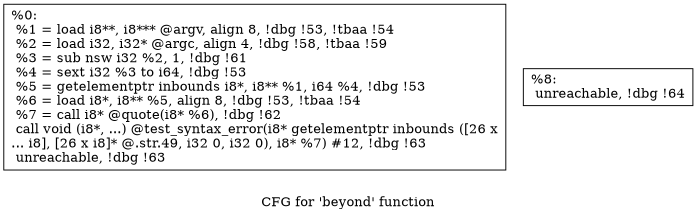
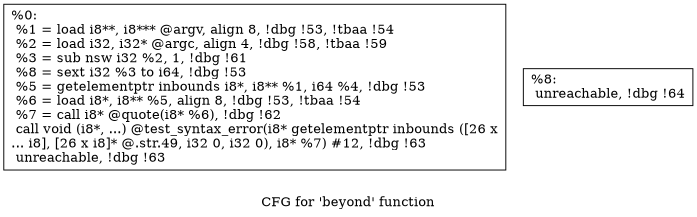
node "%0:": text "%4 = sext i32 %3 to i64, !dbg !53" -> "%8 = sext i32 %3 to i64, !dbg !53"
